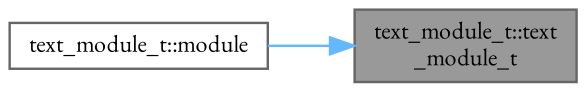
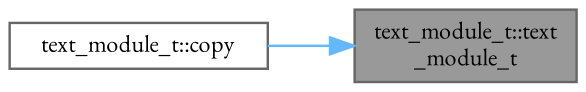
node "text_module_t::module": label "text_module_t::module" -> "text_module_t::copy"
